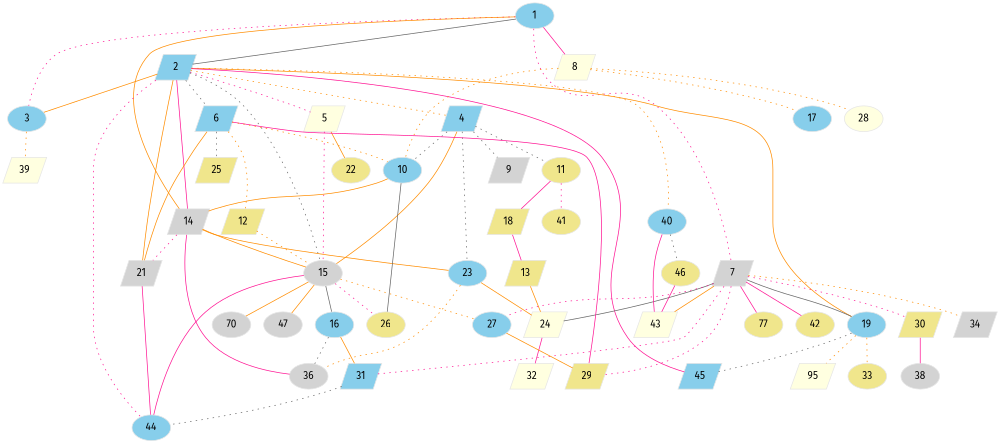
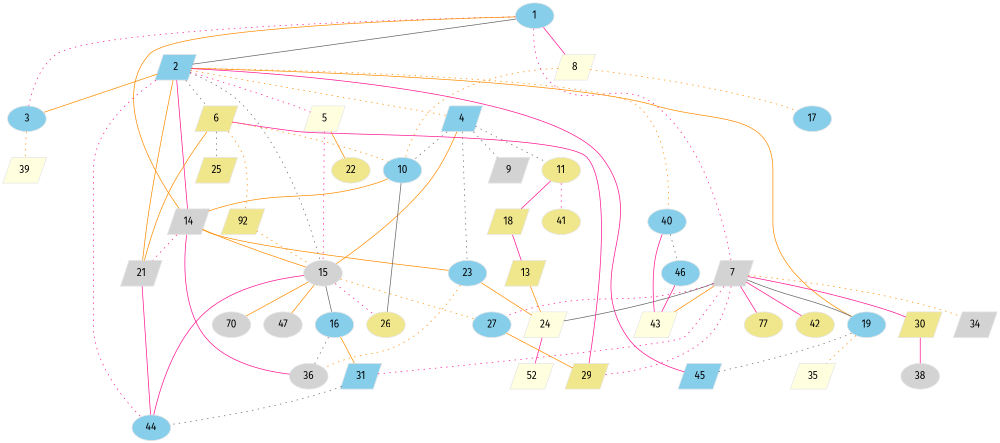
node "6": fillcolor skyblue -> khaki
node "28": removed
node "12": label "12" -> "92"
node "46": fillcolor khaki -> skyblue
edge "7" -- "30": style dotted -> solid
node "32": label "32" -> "52"
node "95": label "95" -> "35"
node "33": removed
